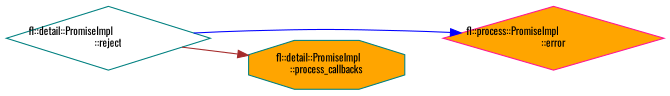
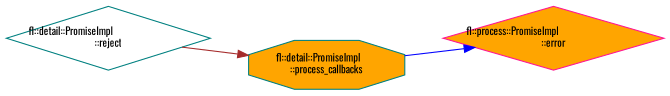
edge "fl::detail::PromiseImpl ::reject" -> "fl::process::PromiseImpl ::error": now "fl::detail::PromiseImpl ::process_callbacks" -> "fl::process::PromiseImpl ::error"
